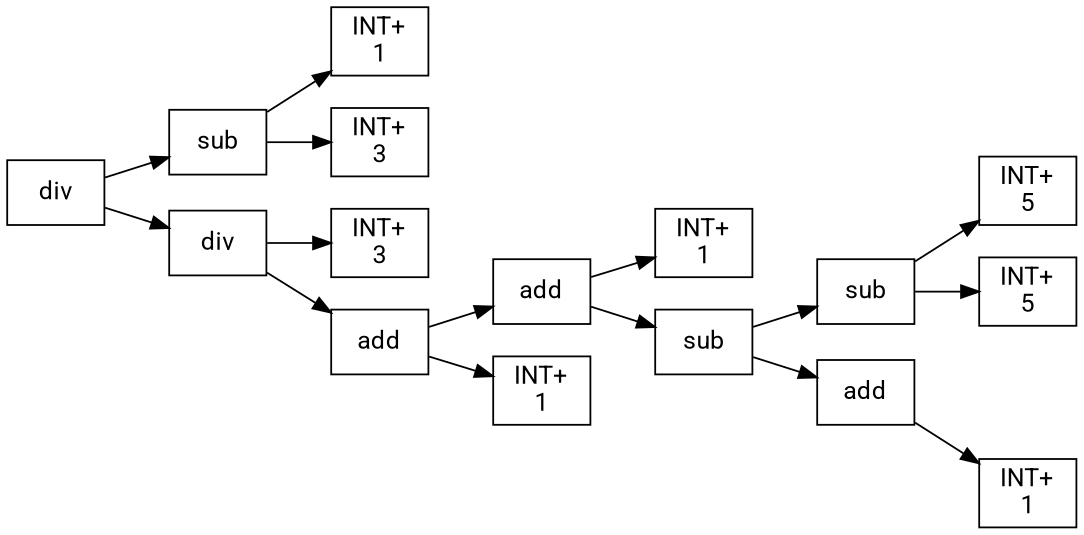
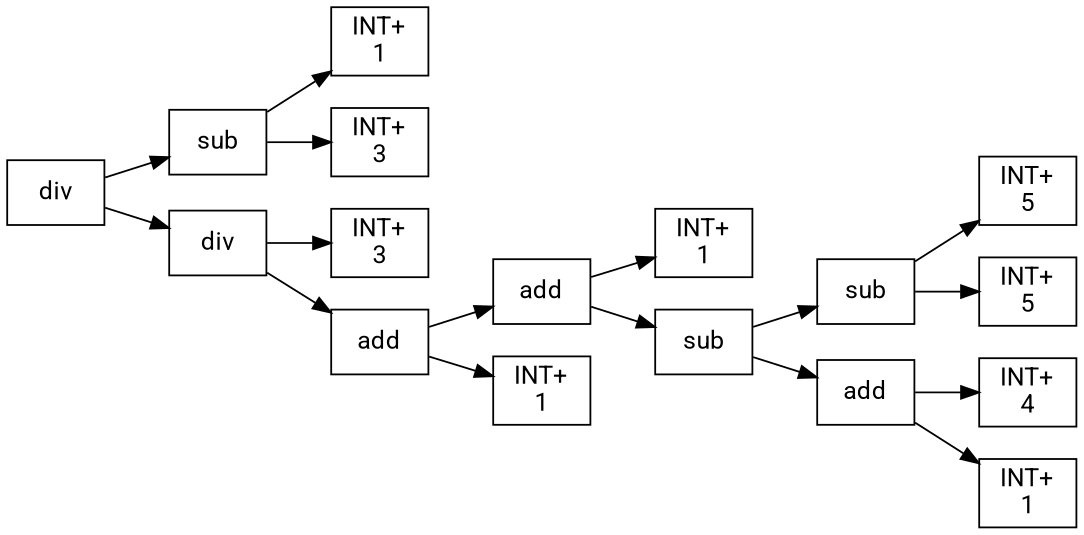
node "INT+ 4": added
